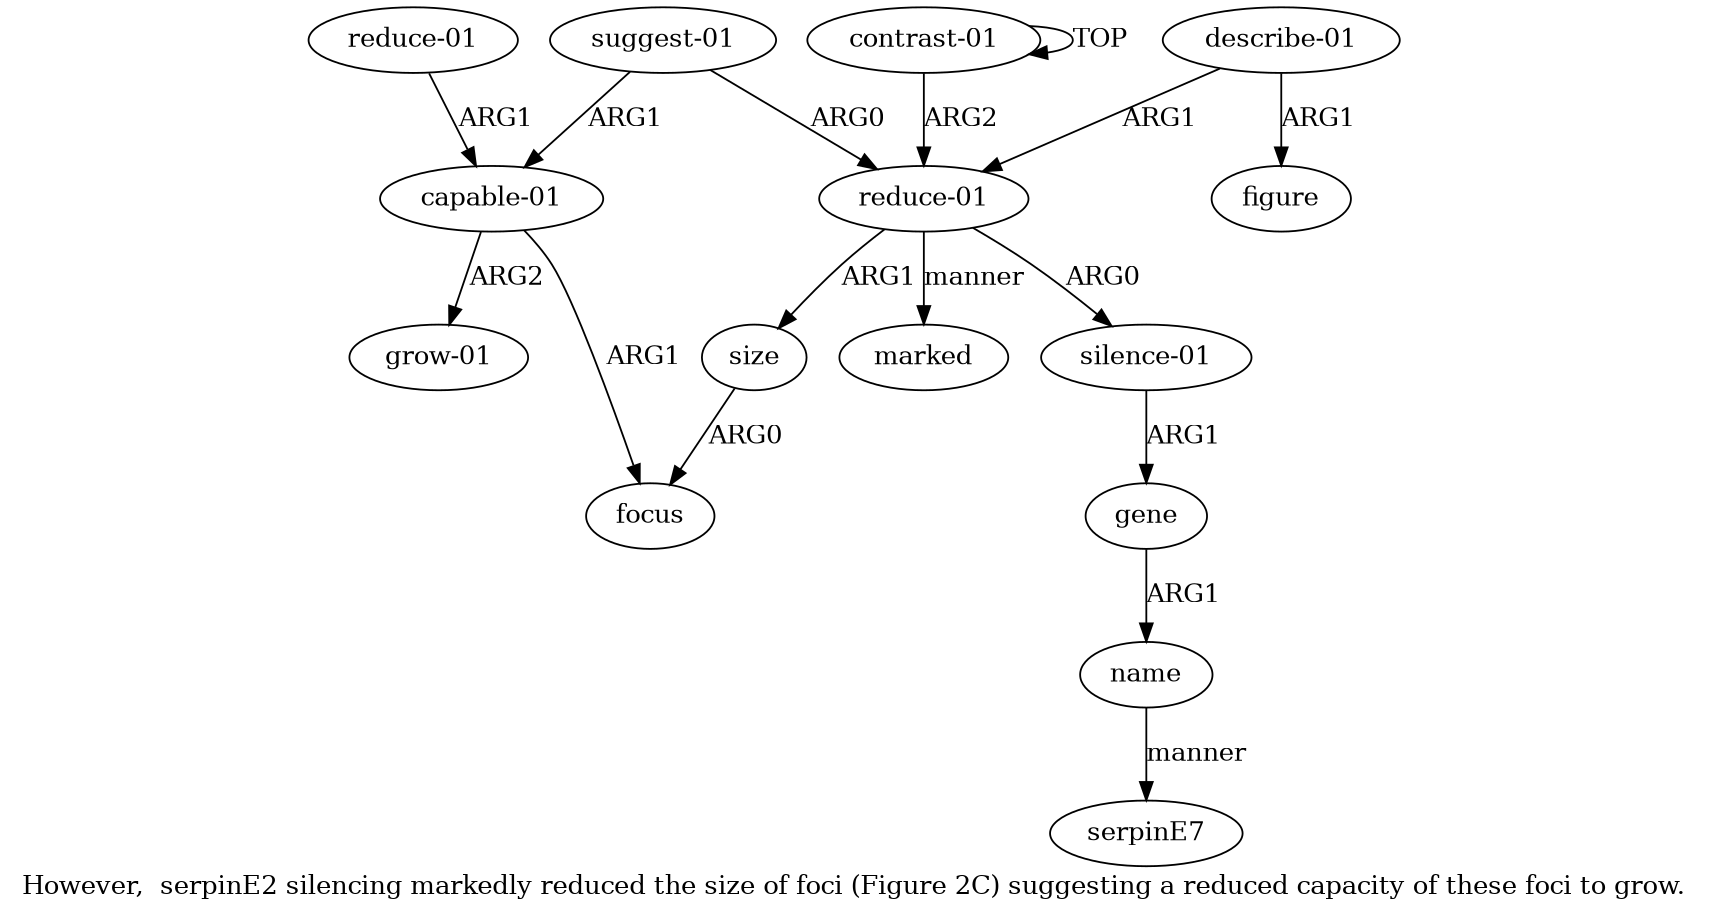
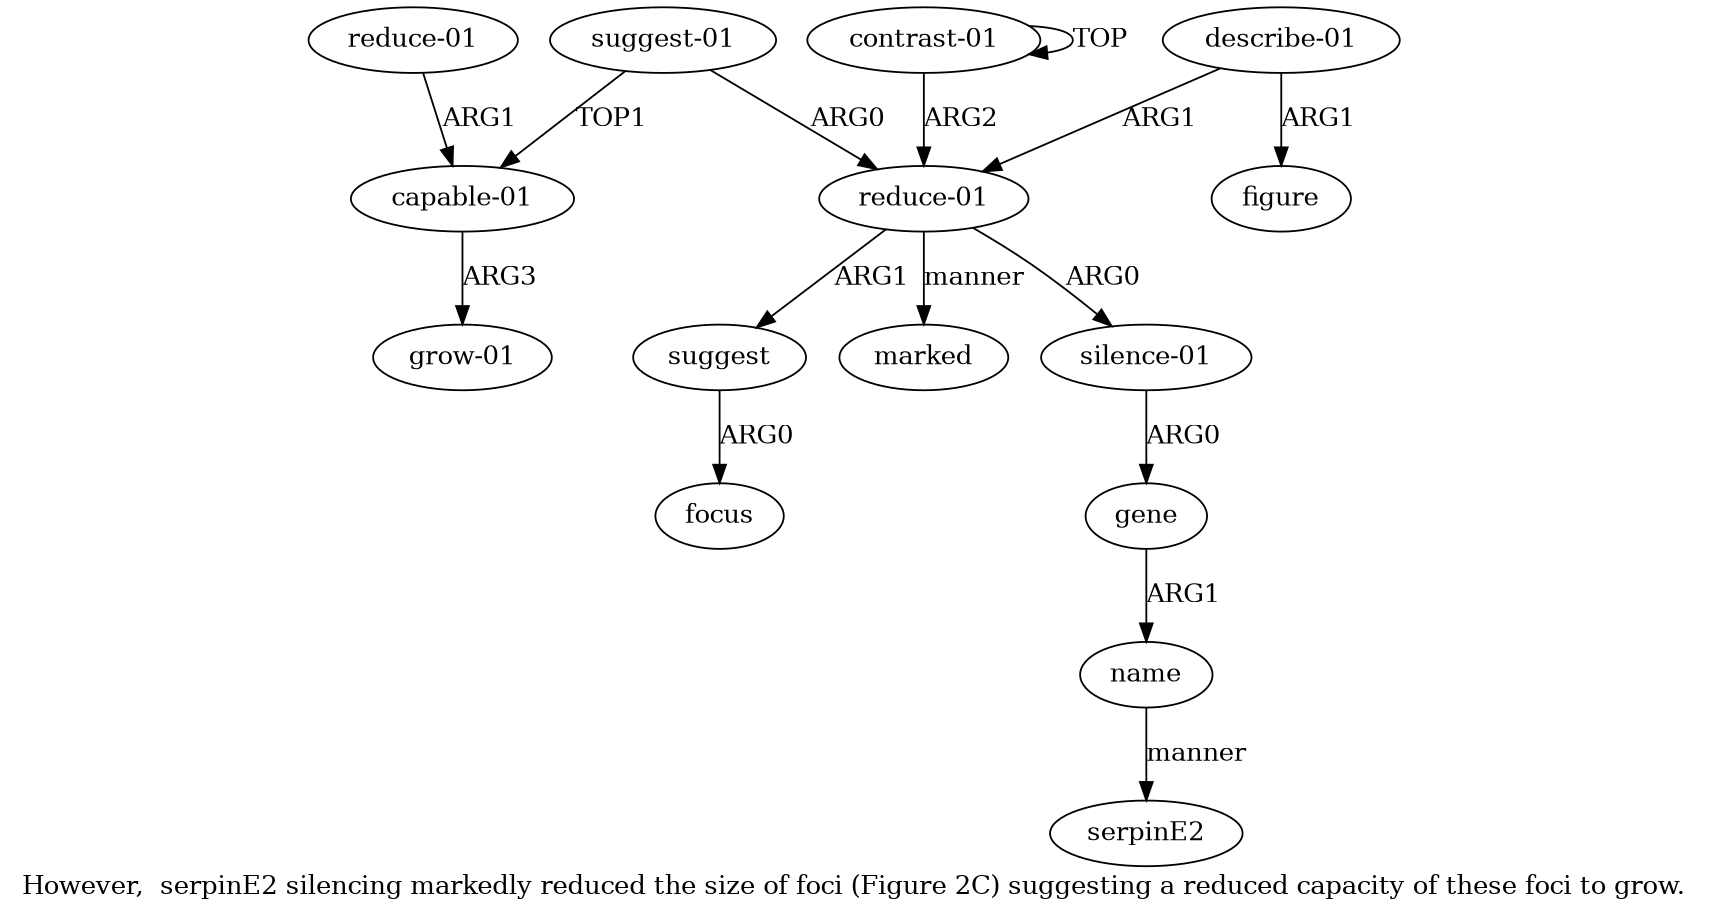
edge "suggest-01" -> "capable-01": label "ARG1" -> "TOP1"
edge "capable-01" -> "grow-01": label "ARG2" -> "ARG3"
edge "capable-01" -> "focus": removed, label "ARG1"
node "size": label "size" -> "suggest"
edge "silence-01" -> "gene": label "ARG1" -> "ARG0"
node "serpinE7": label "serpinE7" -> "serpinE2"
